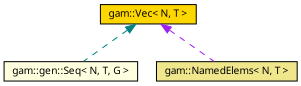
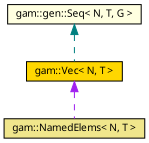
edge "gam::gen::Seq< N, T, G >" -> "gam::Vec< N, T >": reversed
